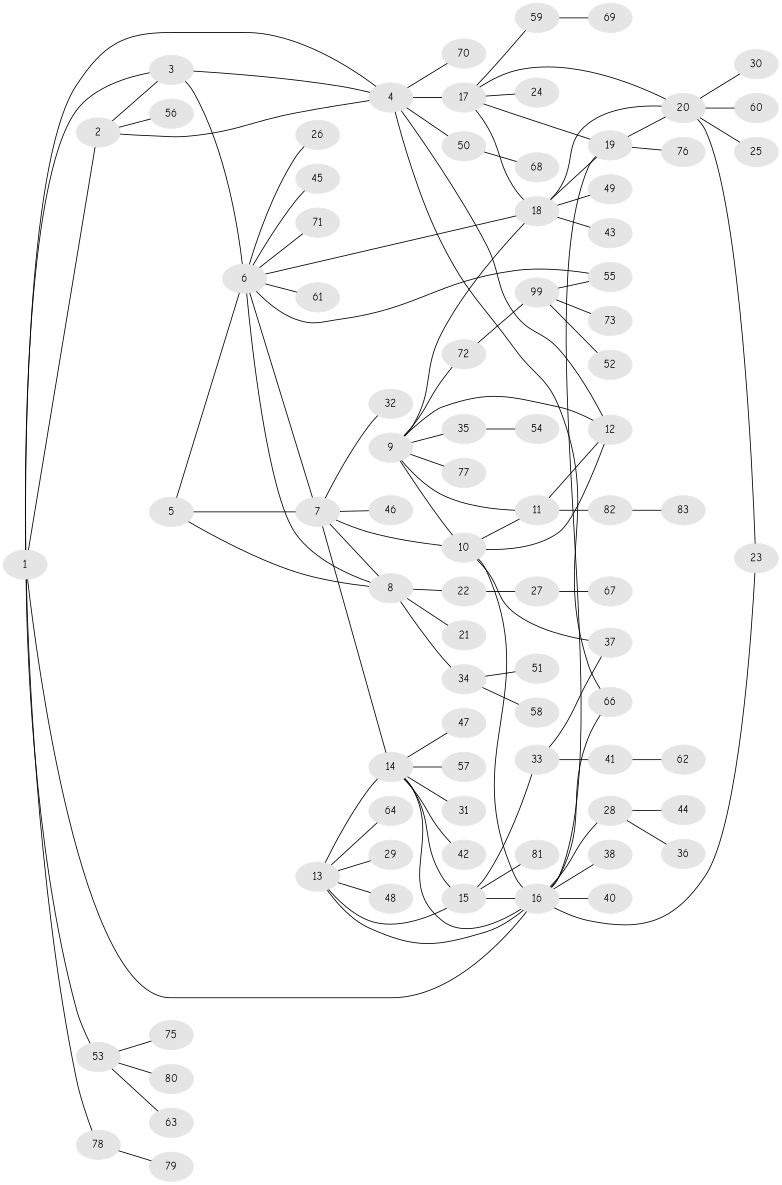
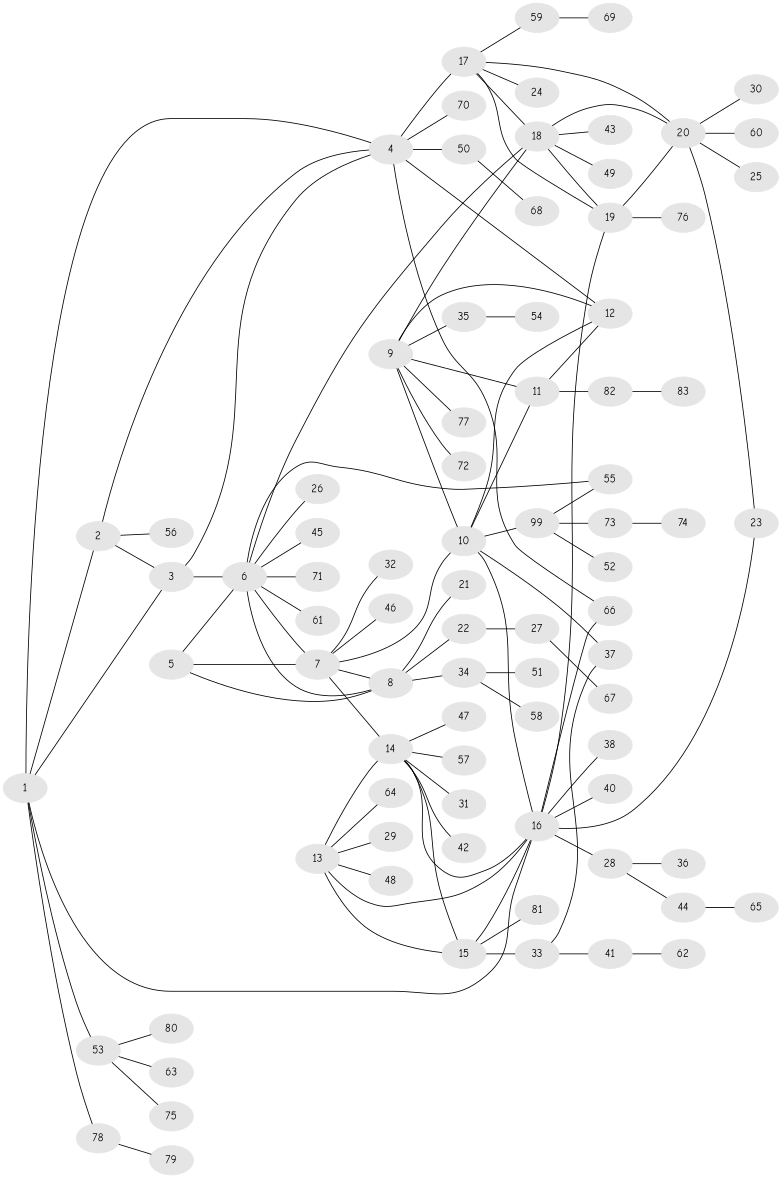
edge "99" -- "72": now "99" -- "10"
node "74": added
node "65": added
